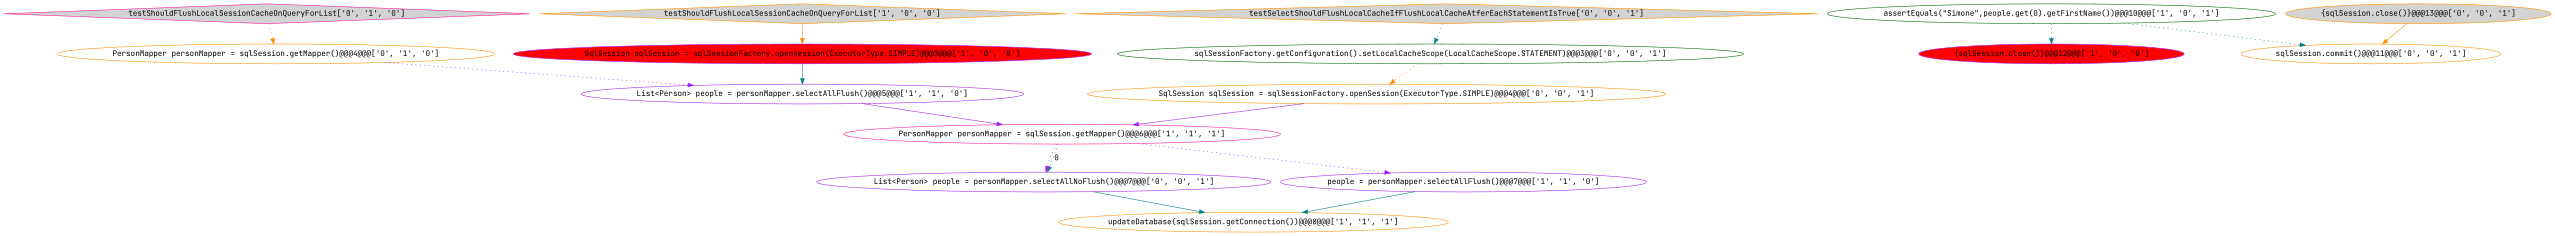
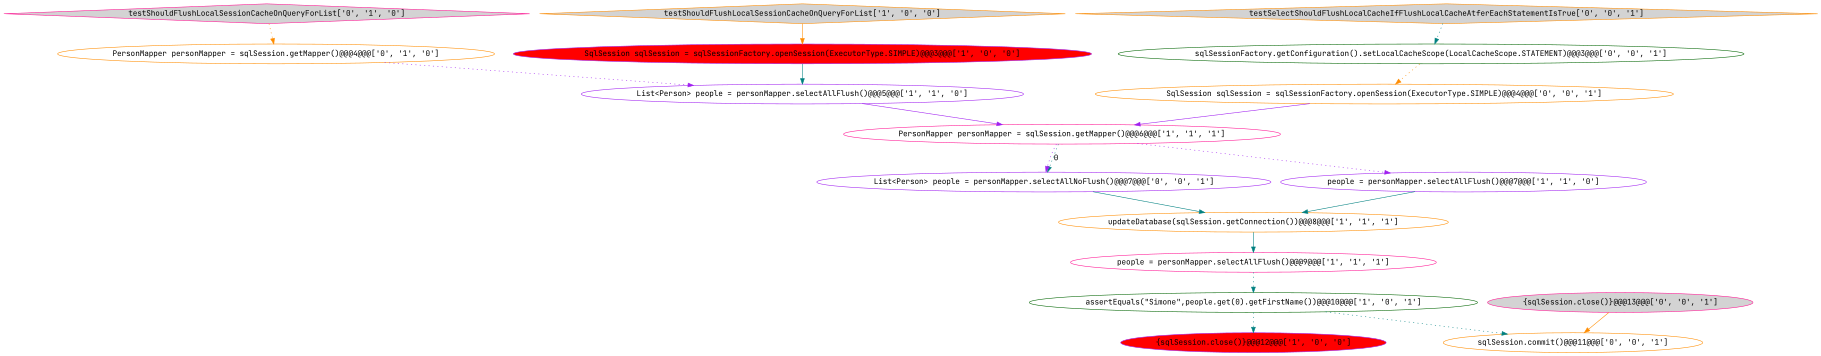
node "{sqlSession.close()}@@@13@@@['0', '0', '1']": color darkorange -> deeppink
node "people = personMapper.selectAllFlush()@@@9@@@['1', '1', '1']": added
